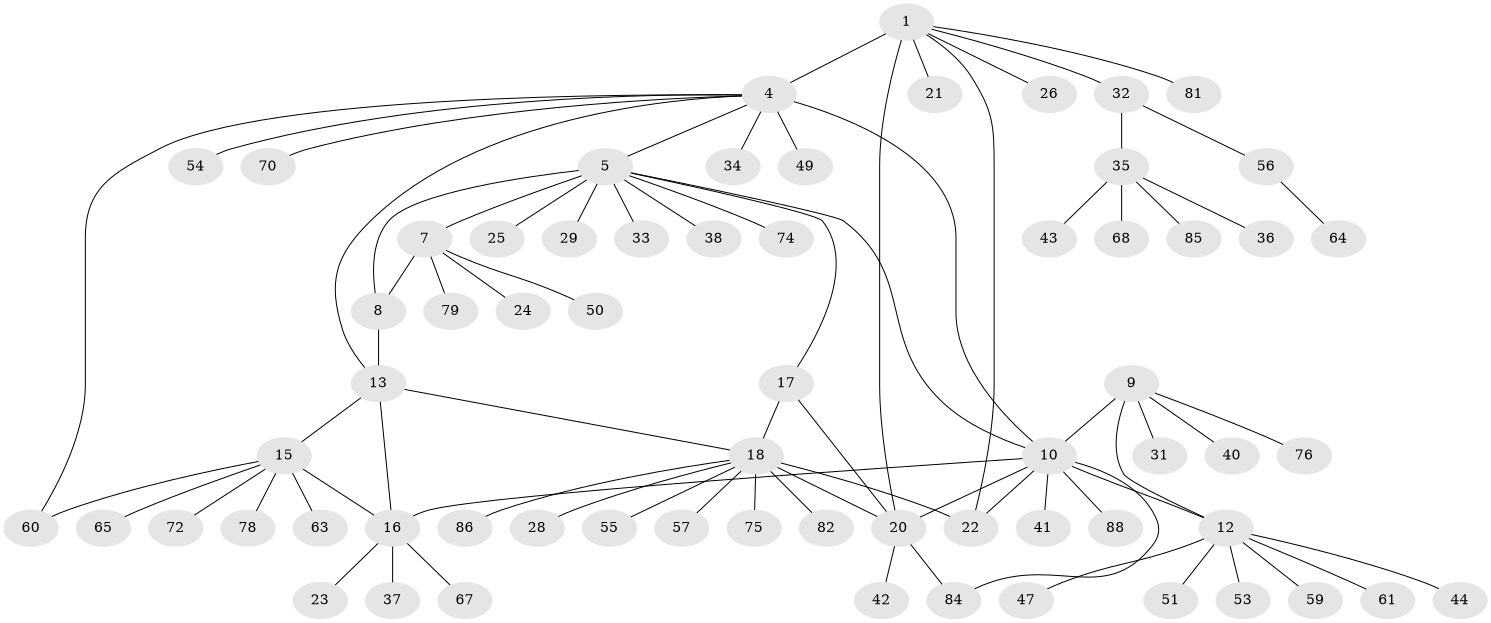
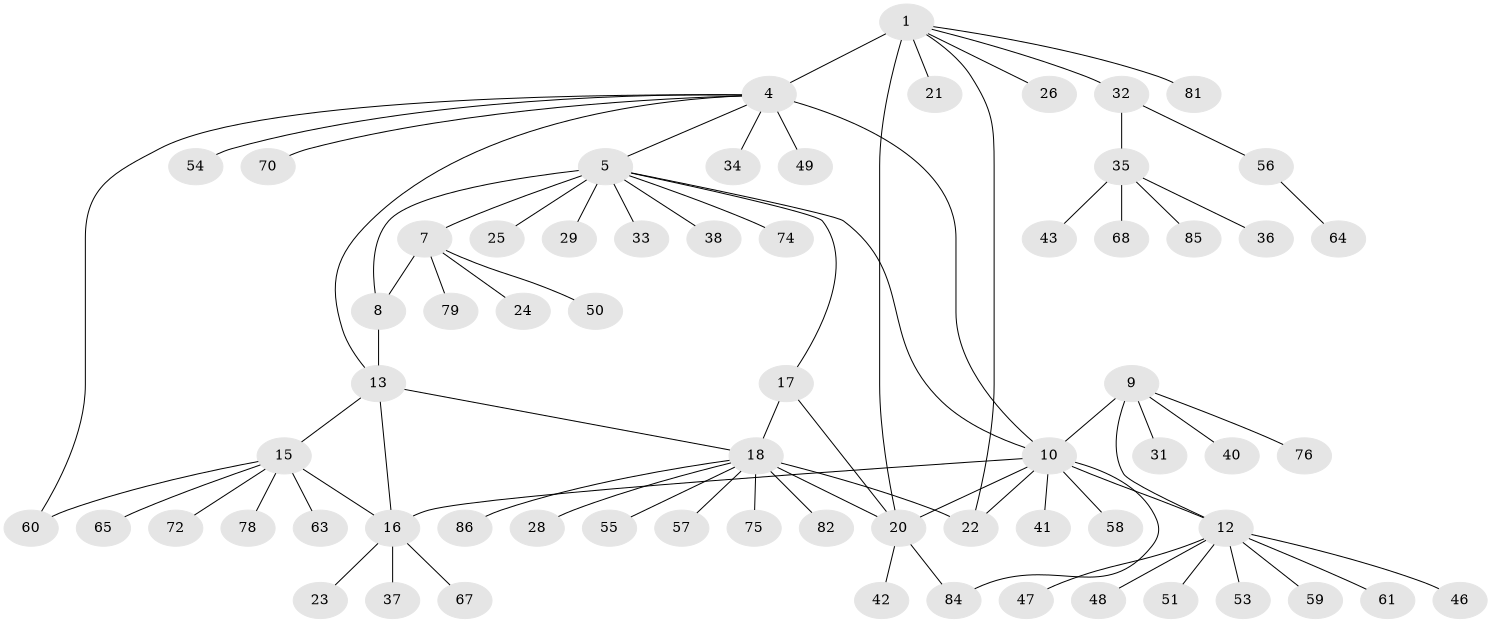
node "88": label "88" -> "58"
node "48": added
node "44": label "44" -> "46"
